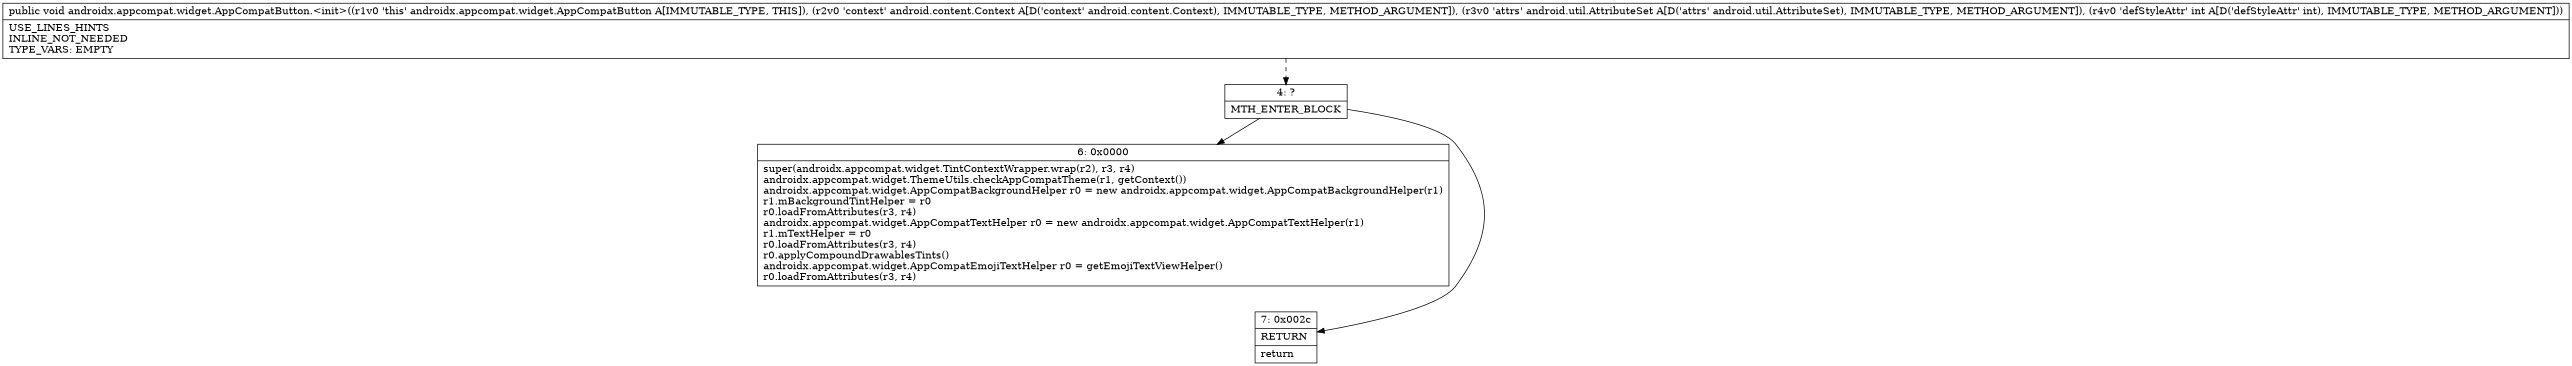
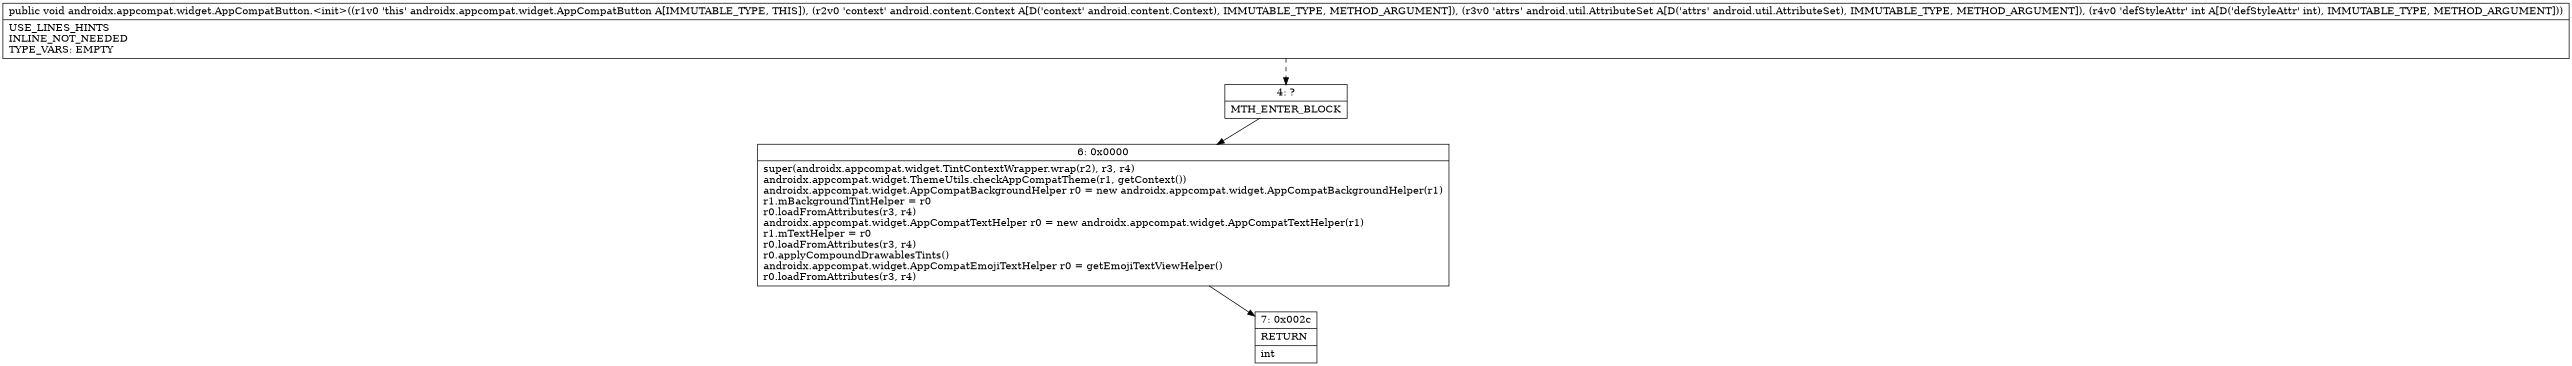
edge "4: ?" -> "7: 0x002c": now "6: 0x0000" -> "7: 0x002c"
node "7: 0x002c": text "return" -> "int"
